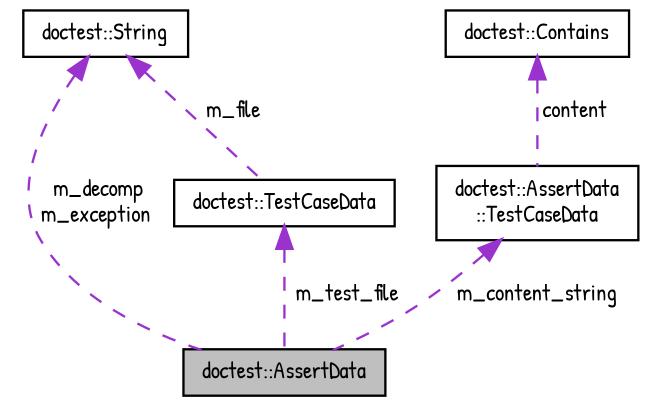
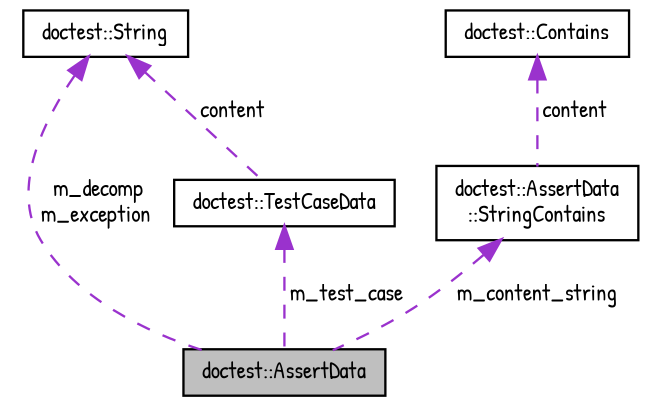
edge "doctest::TestCaseData" -> "doctest::String": label " m_file" -> " content"
node "doctest::AssertData ::TestCaseData": label "doctest::AssertData ::TestCaseData" -> "doctest::AssertData ::StringContains"
edge "doctest::AssertData" -> "doctest::TestCaseData": label " m_test_file" -> " m_test_case"
